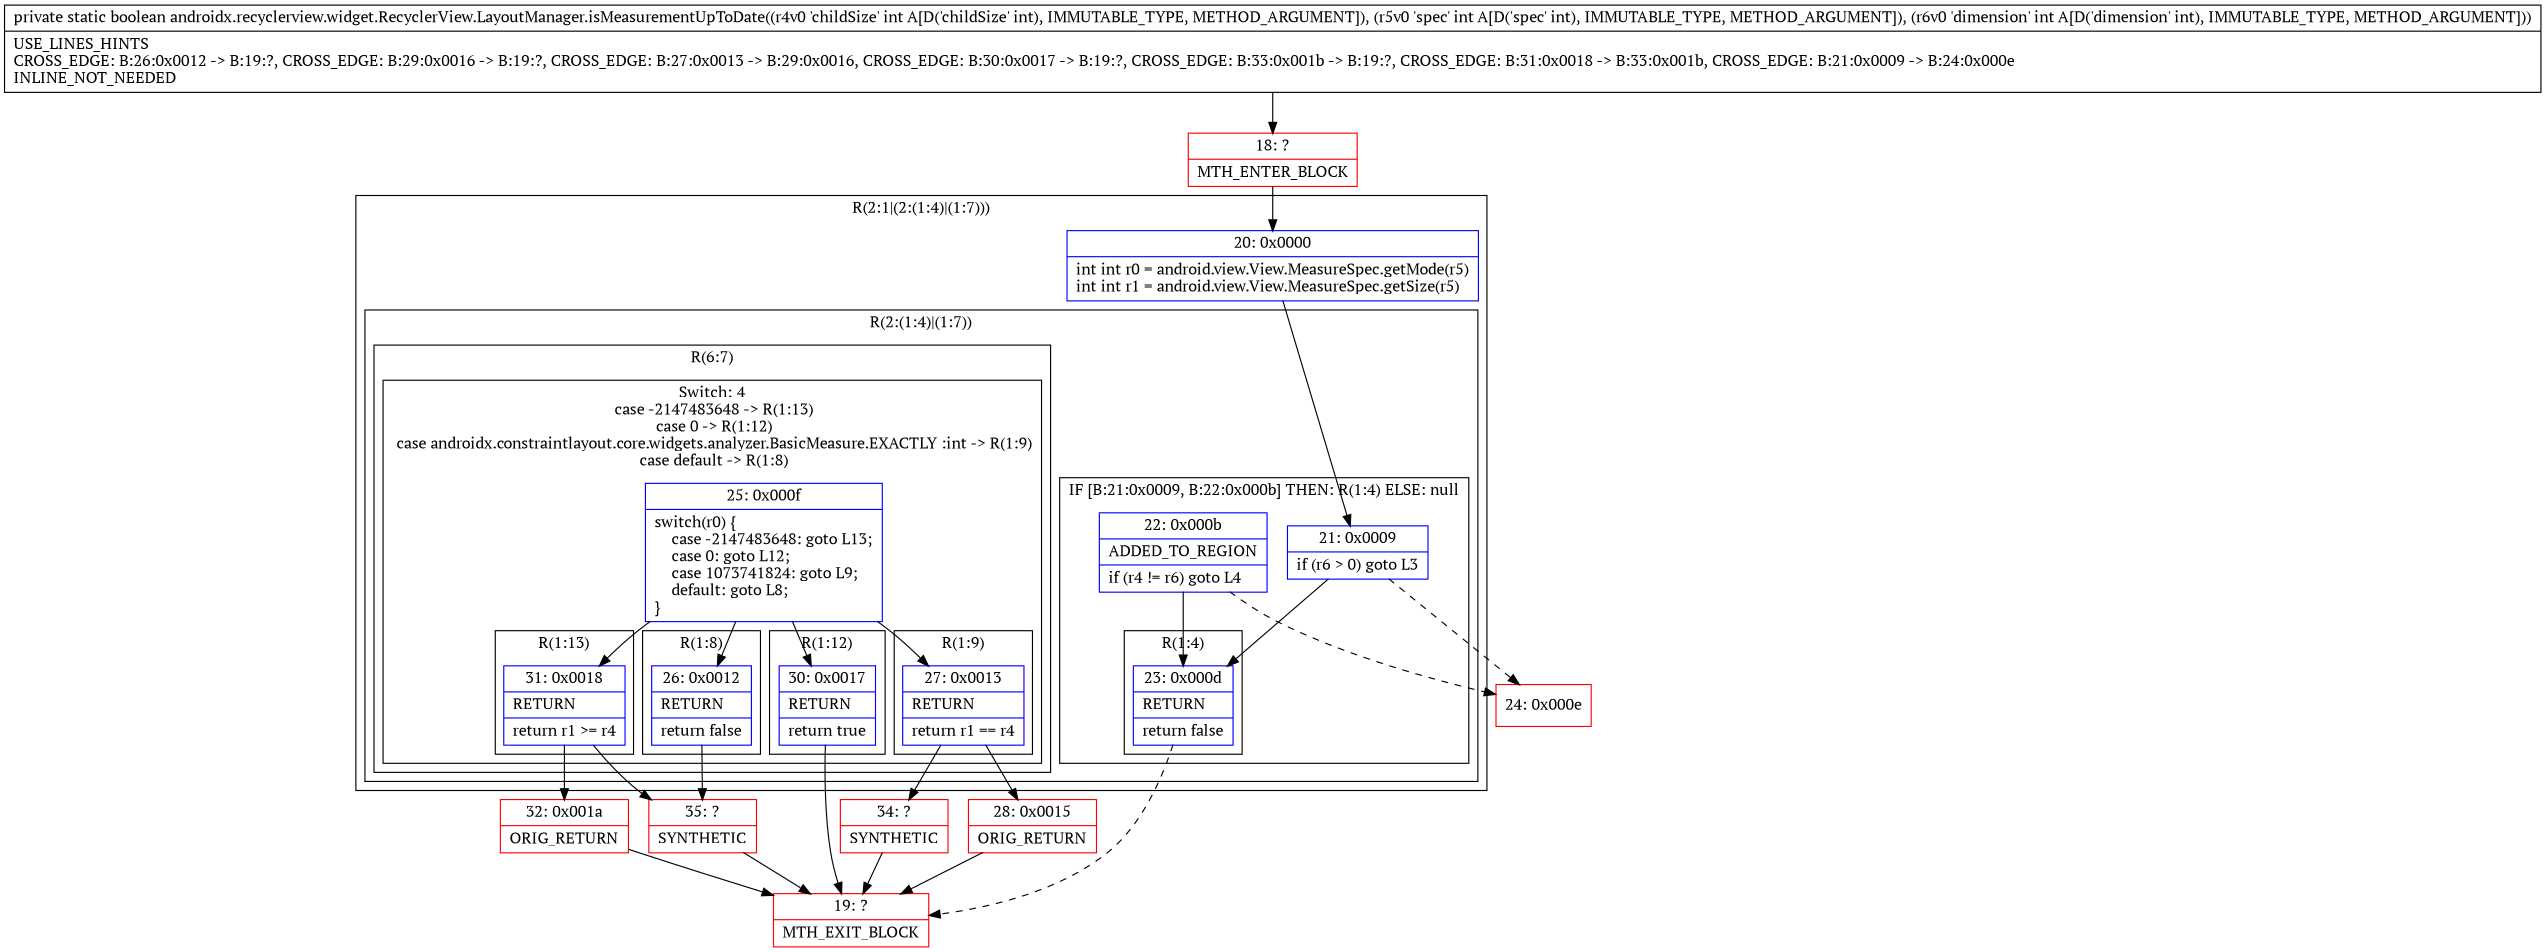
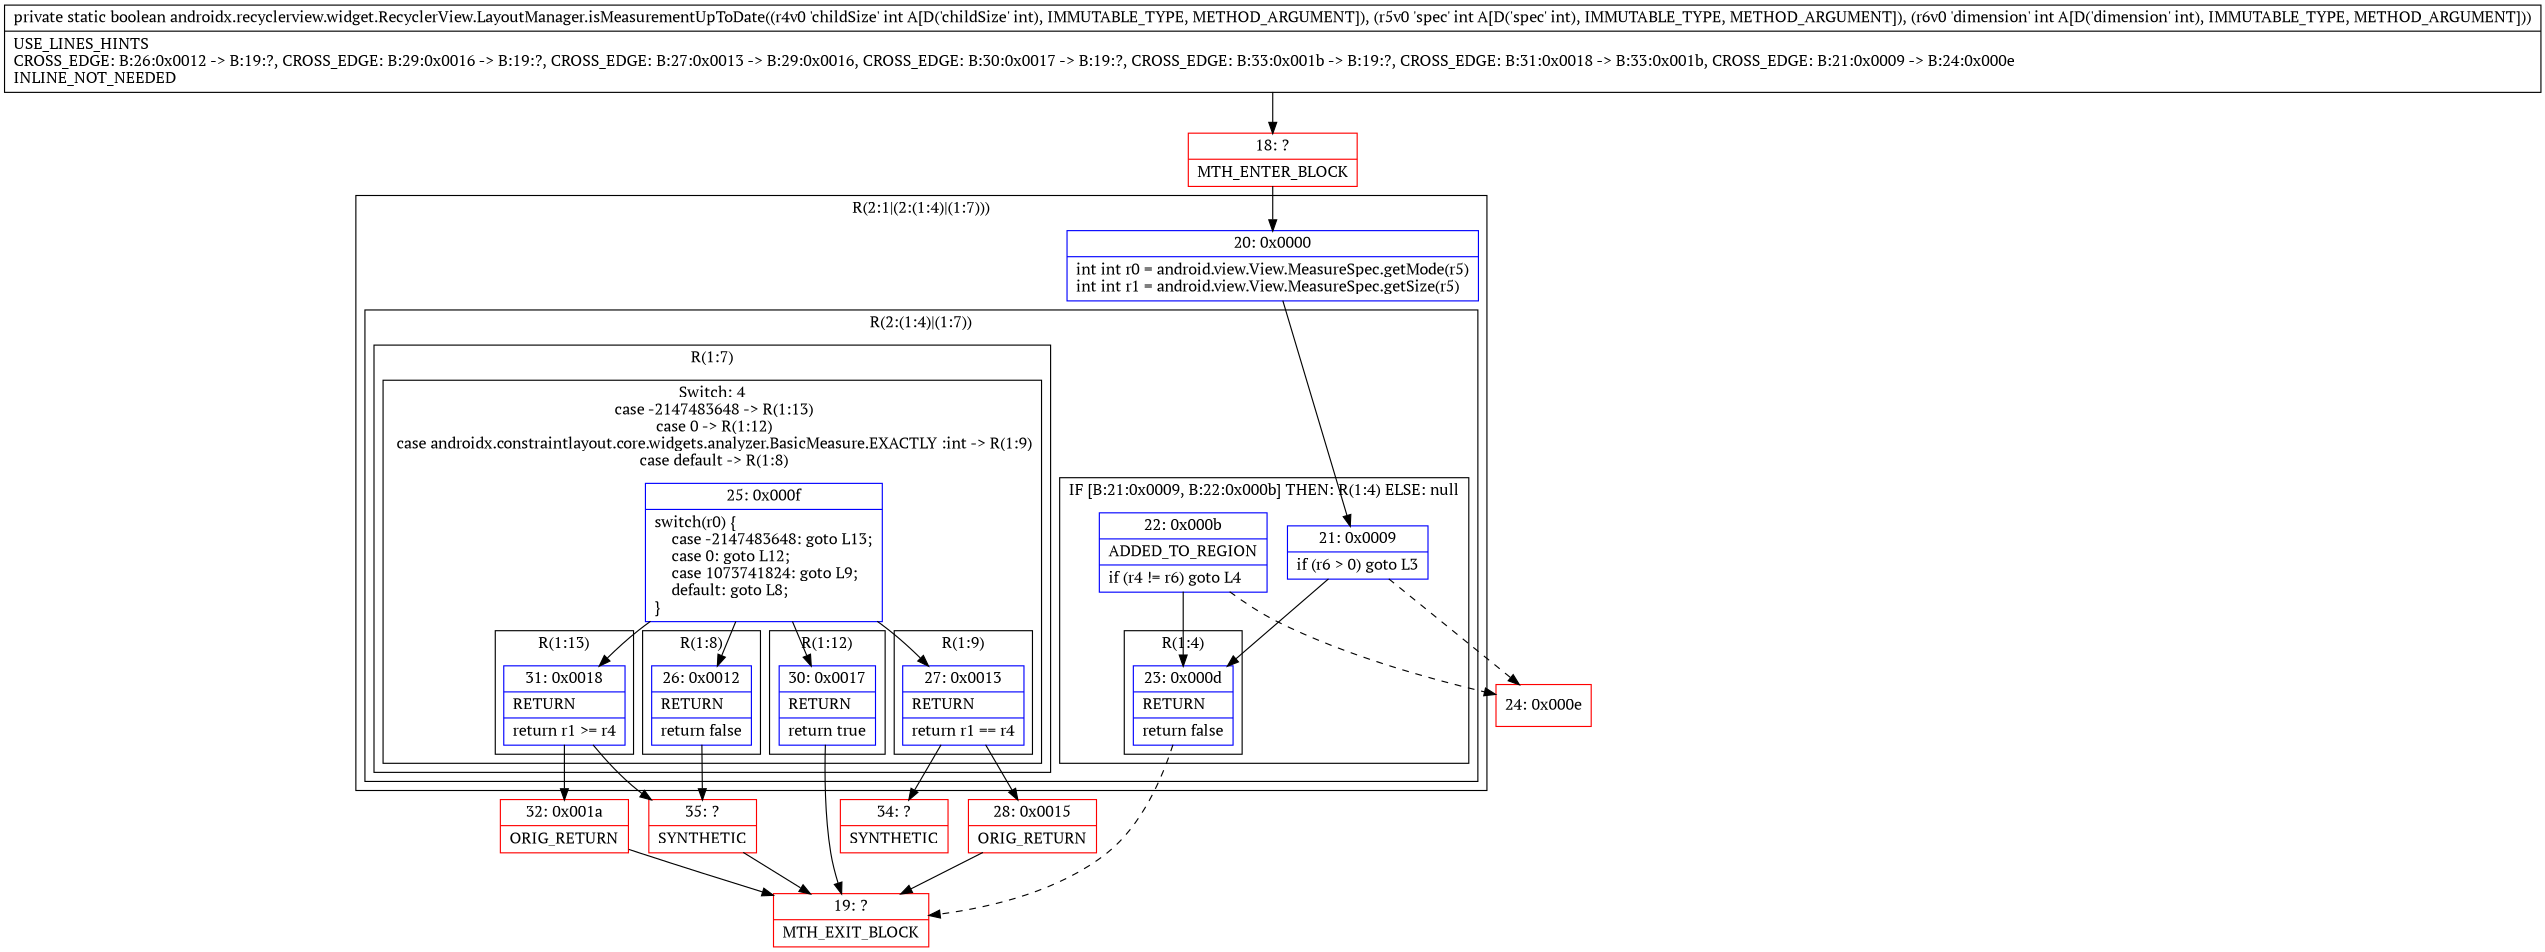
cluster "R(6:7)": label "R(6:7)" -> "R(1:7)"
edge "34: ?" -> "19: ?": removed
